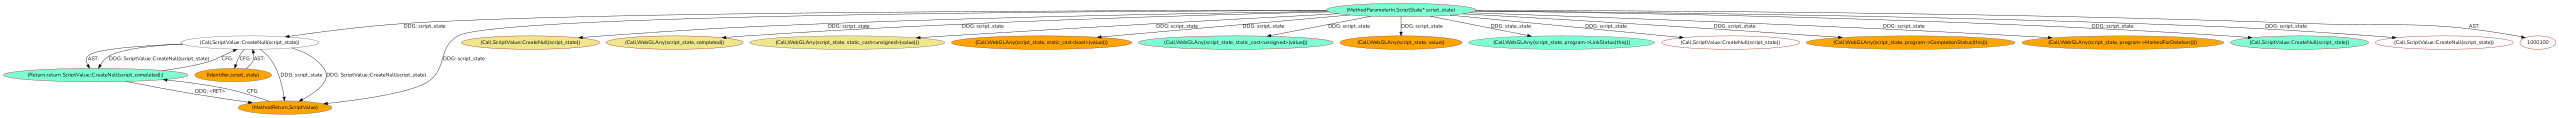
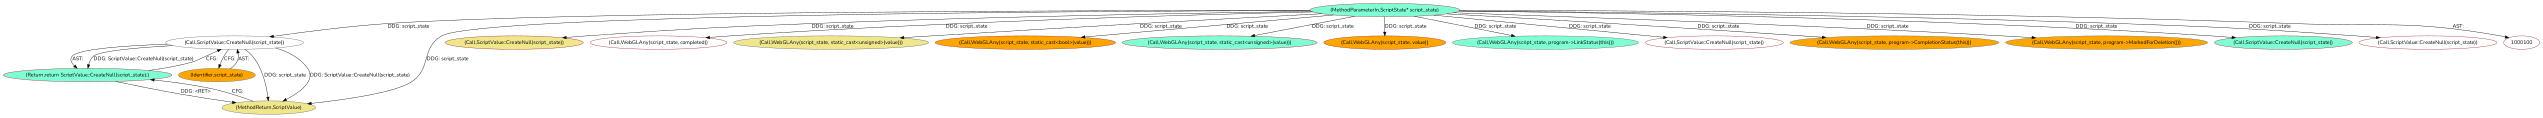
edge "(MethodParameterIn,ScriptState* script_state)" -> "(Call,WebGLAny(script_state, program->LinkStatus(this)))": label "DDG: state_state" -> "DDG: script_state"
node "(Call,WebGLAny(script_state, completed))": fillcolor khaki -> white
node "(Return,return ScriptValue::CreateNull(script_completed);)": label "(Return,return ScriptValue::CreateNull(script_completed);)" -> "(Return,return ScriptValue::CreateNull(script_state);)"
node "(MethodReturn,ScriptValue)": fillcolor orange -> khaki
